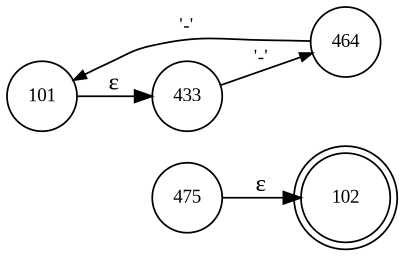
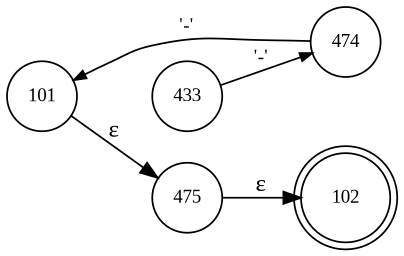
node "464": label "464" -> "474"
edge "101" -> "433": now "101" -> "475"
